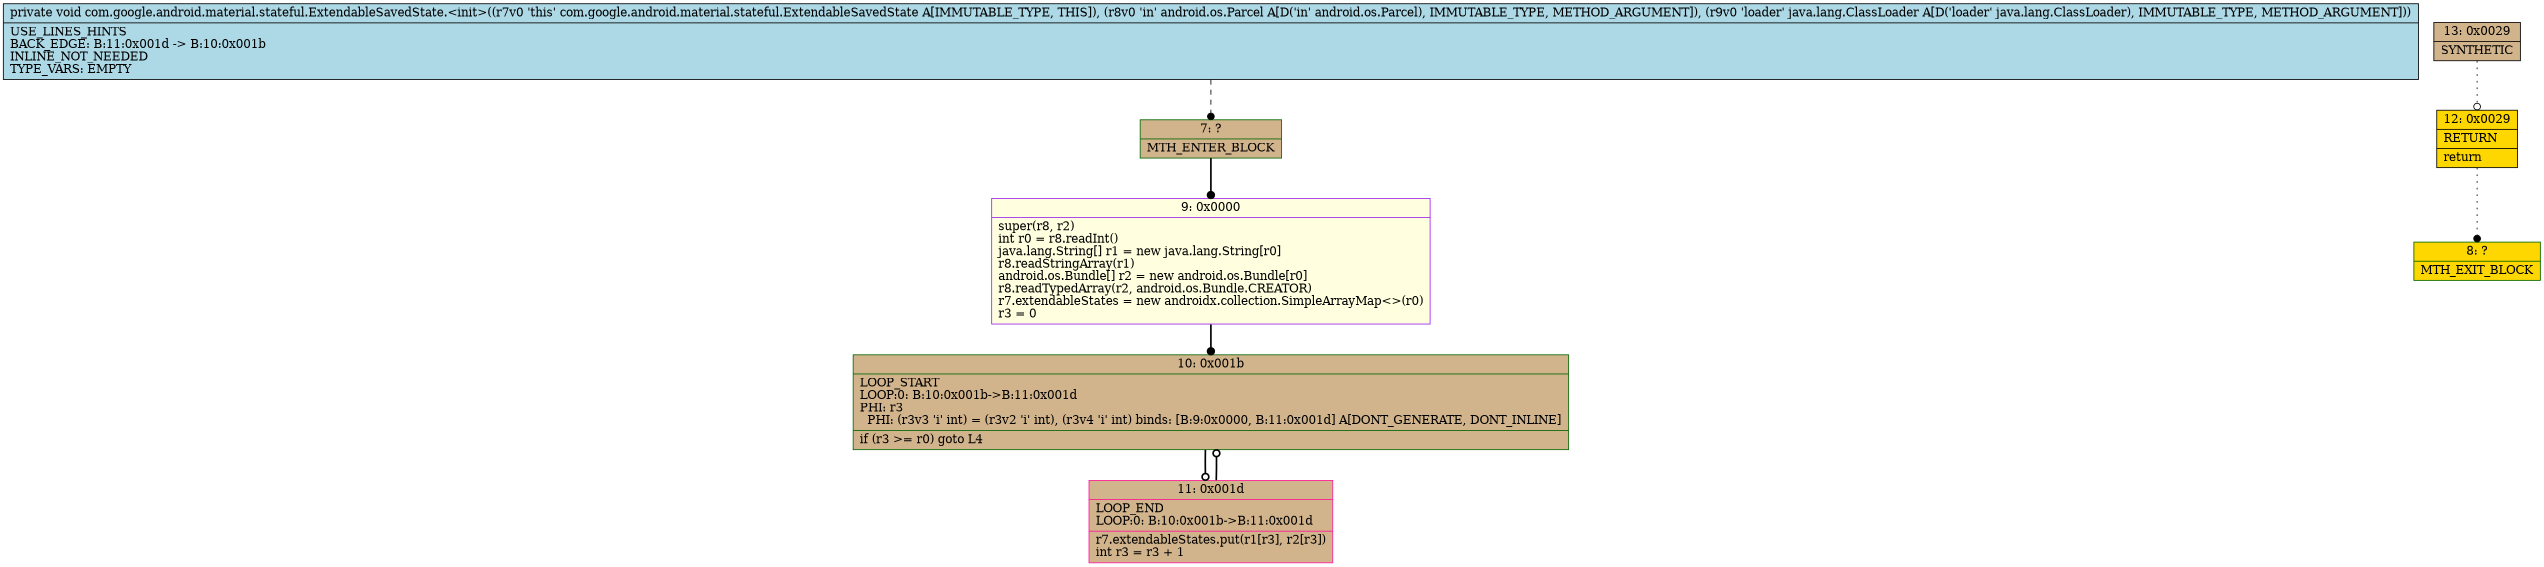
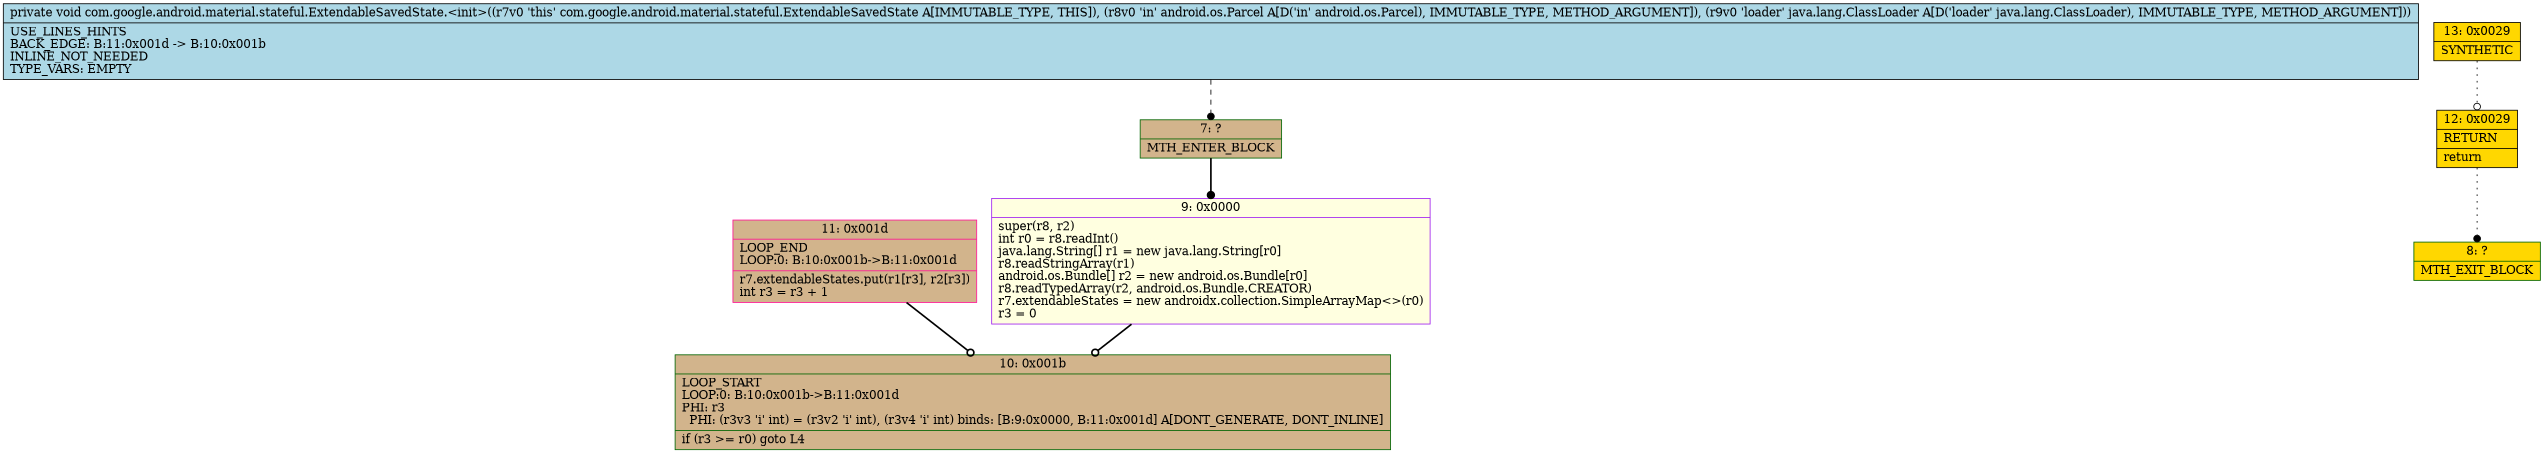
node "13: 0x0029": fillcolor tan -> gold
edge "9: 0x0000" -> "10: 0x001b": arrowhead dot -> odot
edge "10: 0x001b" -> "11: 0x001d": removed
